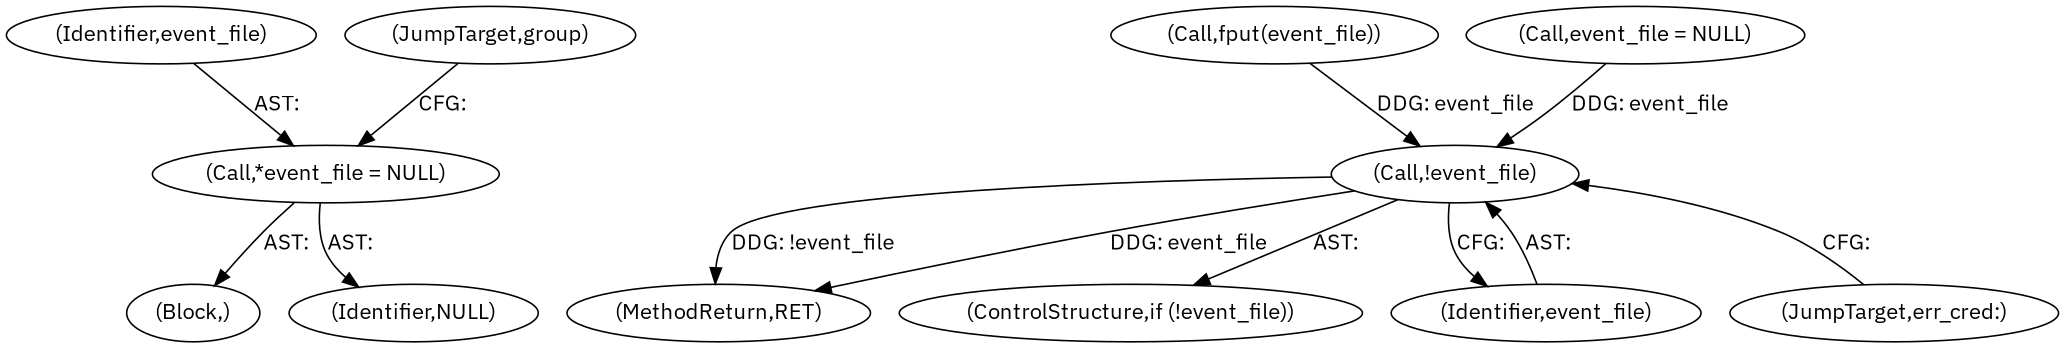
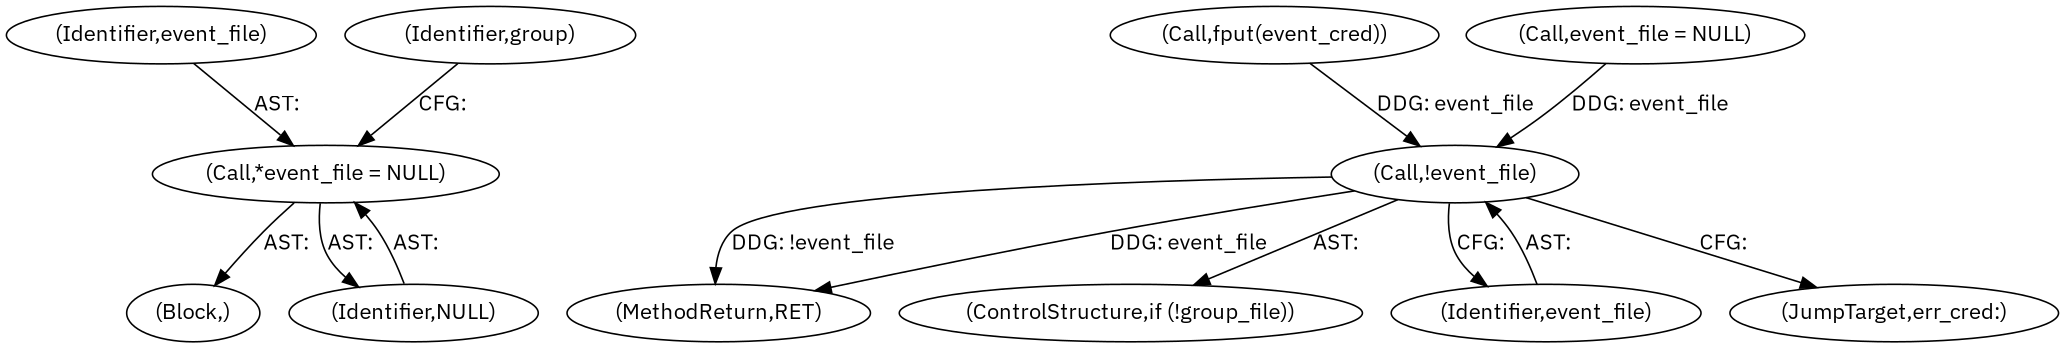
node "(JumpTarget,group)": label "(JumpTarget,group)" -> "(Identifier,group)"
node "(Call,fput(event_file))": label "(Call,fput(event_file))" -> "(Call,fput(event_cred))"
edge "(JumpTarget,err_cred:)" -> "(Call,!event_file)": reversed
edge "(Identifier,NULL)" -> "(Call,*event_file = NULL)": added, label "AST:"
node "(ControlStructure,if (!event_file))": label "(ControlStructure,if (!event_file))" -> "(ControlStructure,if (!group_file))"
